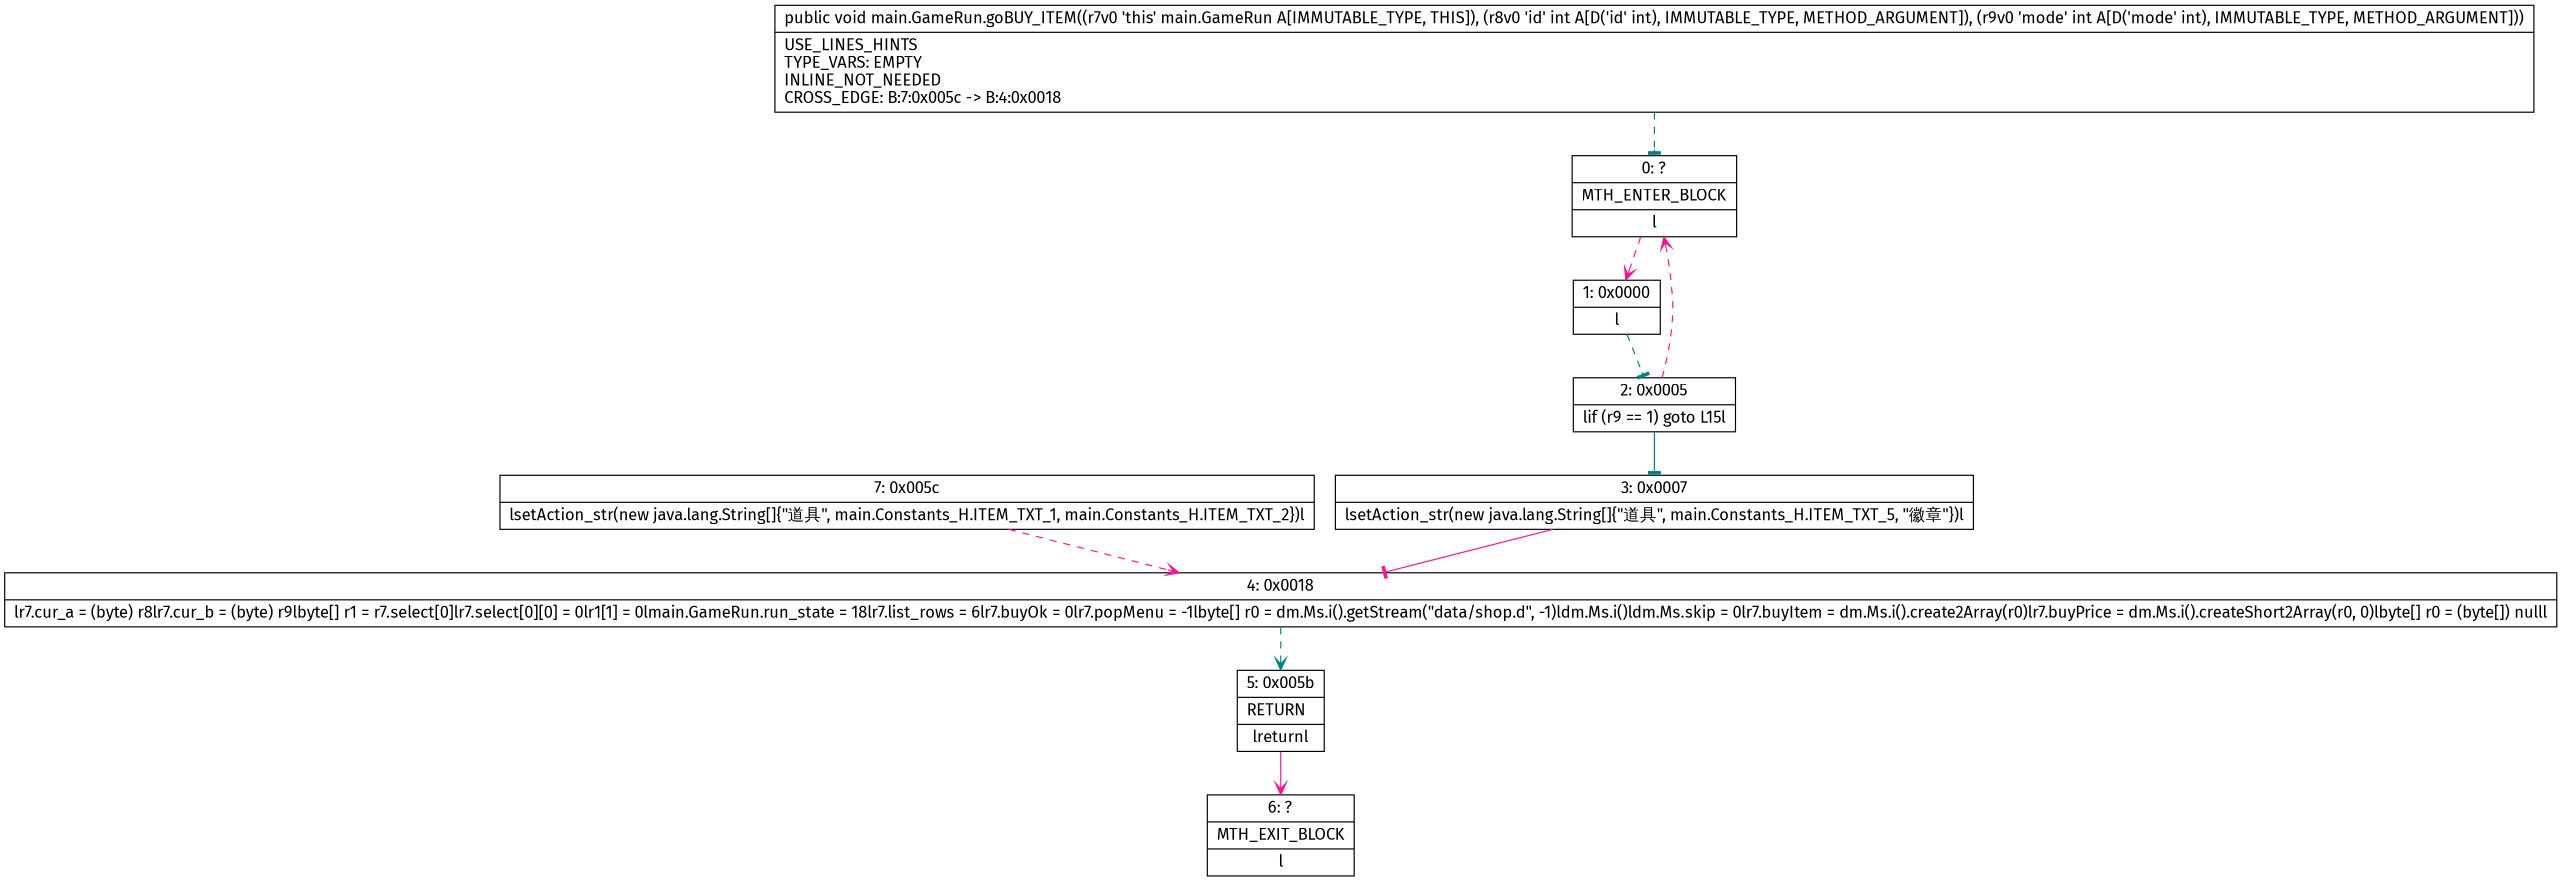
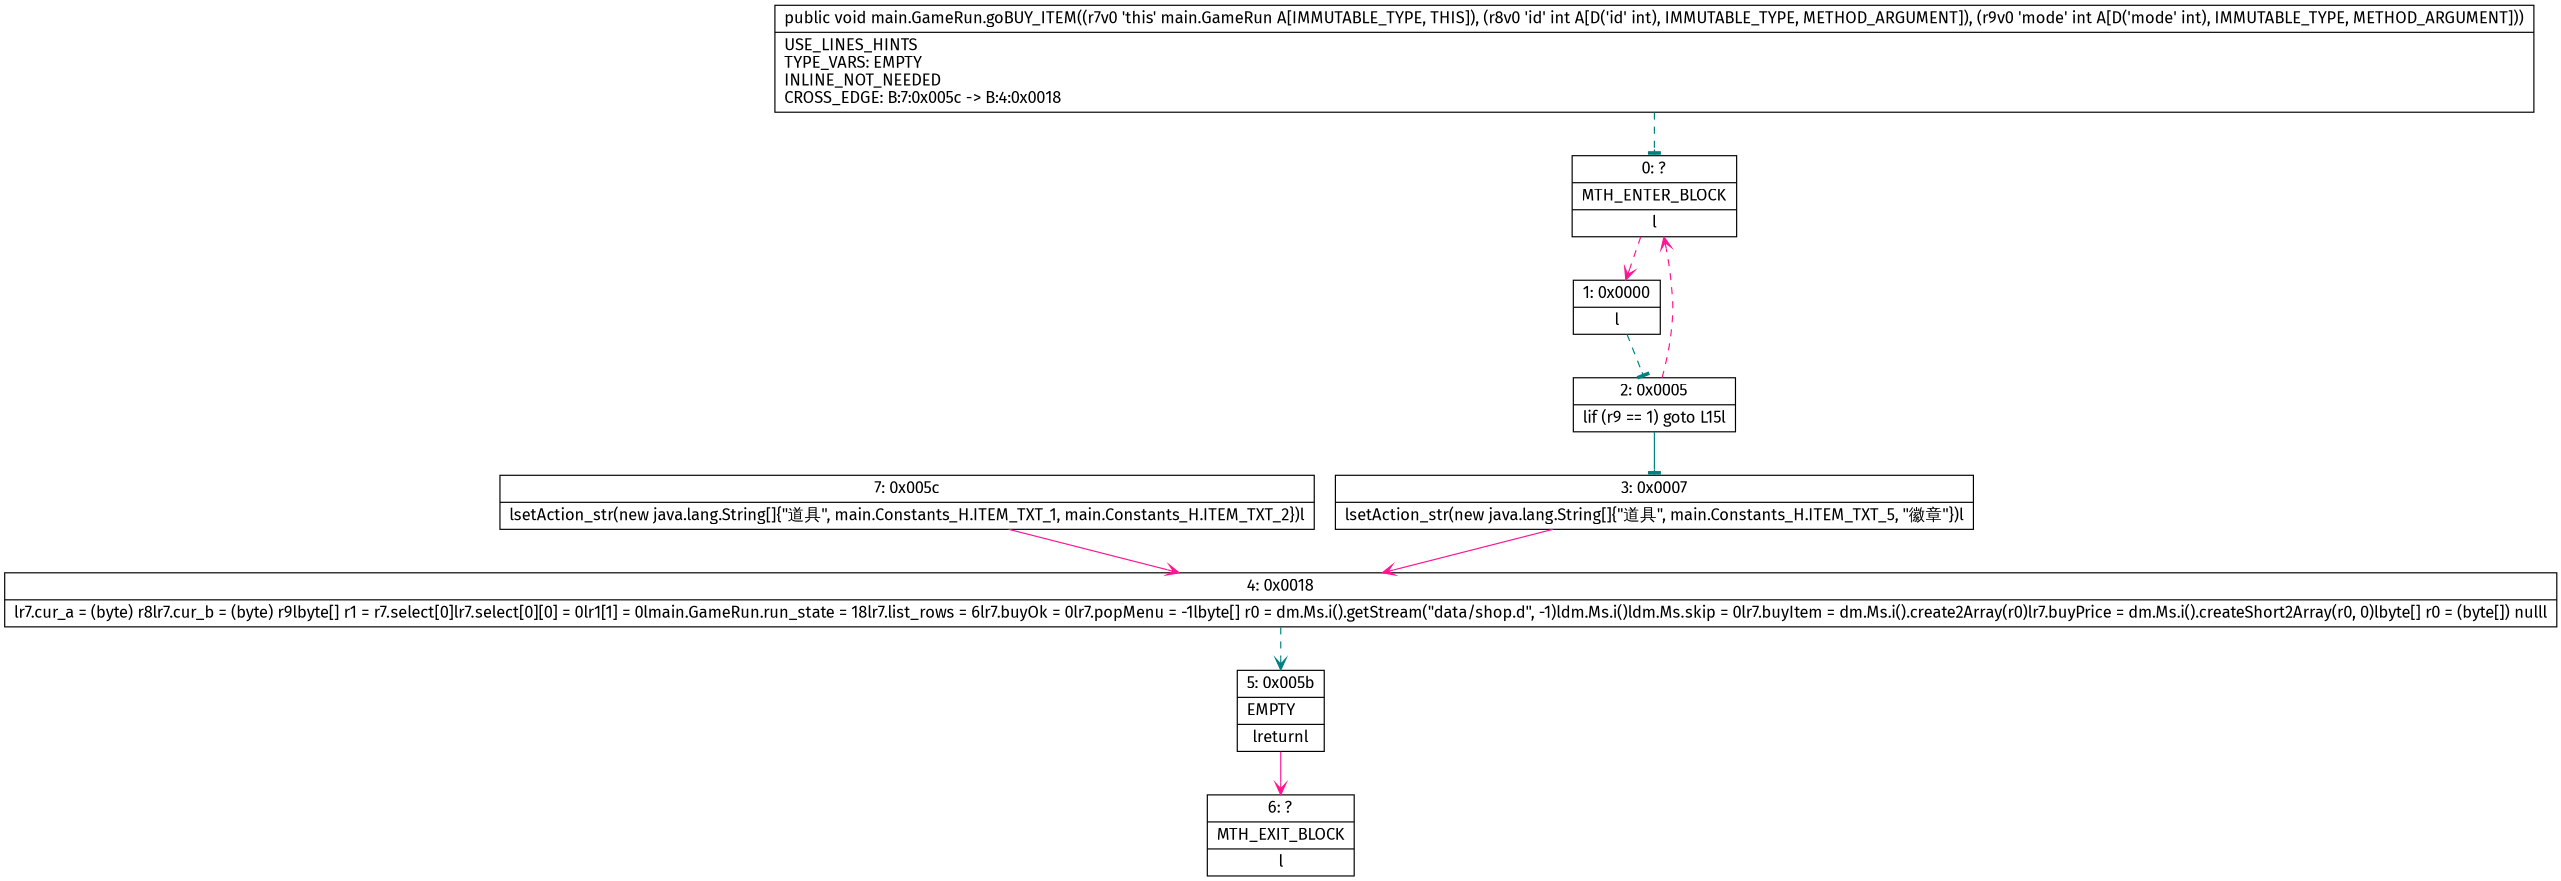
edge "7: 0x005c" -> "4: 0x0018": style dashed -> solid
edge "3: 0x0007" -> "4: 0x0018": arrowhead tee -> vee
node "5: 0x005b": text "RETURN" -> "EMPTY"
